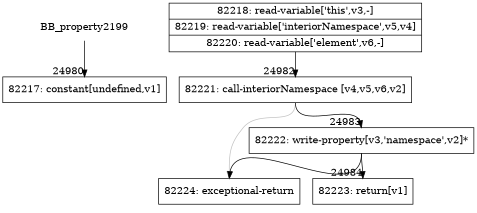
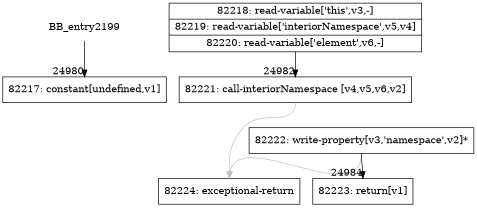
node "BB_property2199": label "BB_property2199" -> "BB_entry2199"
edge "82221: call-interiorNamespace [v4,v5,v6,v2]" -> "82222: write-property[v3,'namespace',v2]*": removed
edge "82222: write-property[v3,'namespace',v2]*" -> "82224: exceptional-return": color black -> gray
